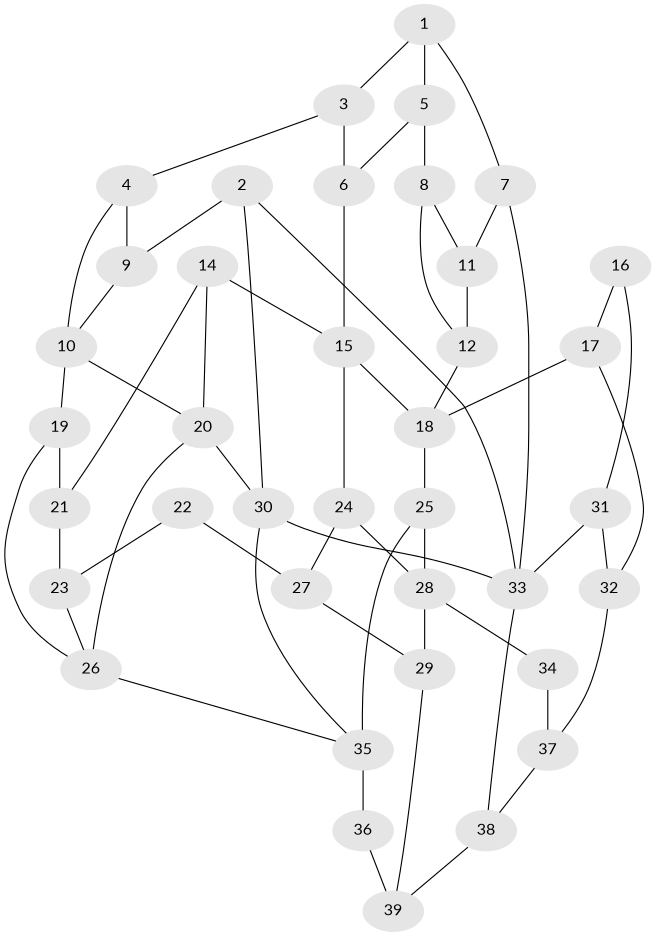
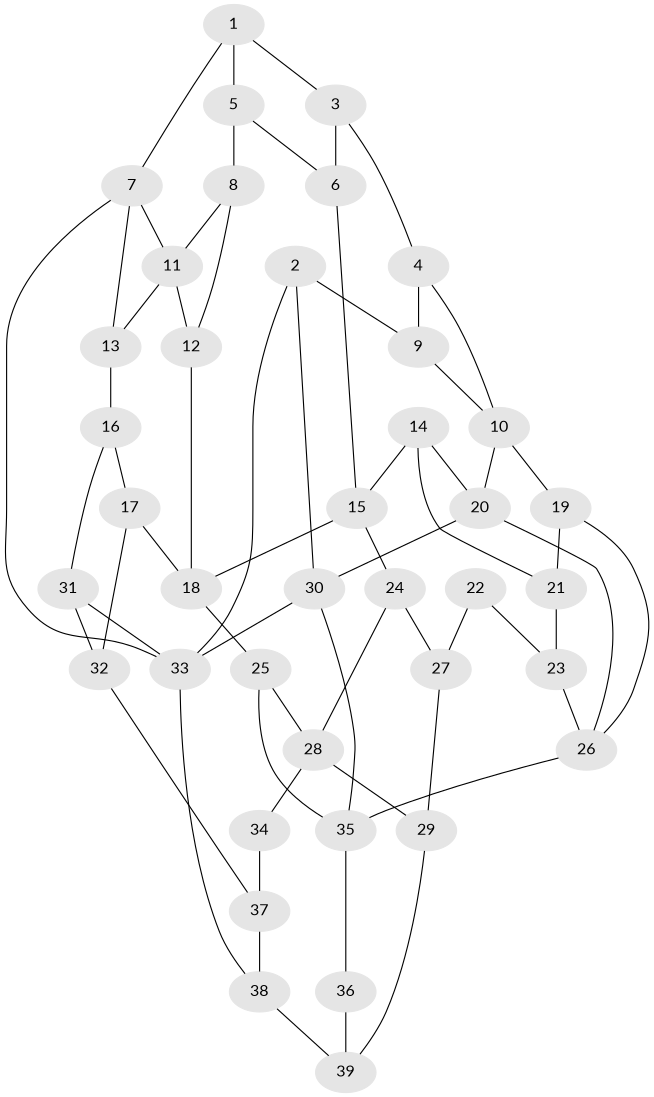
node "13": added
